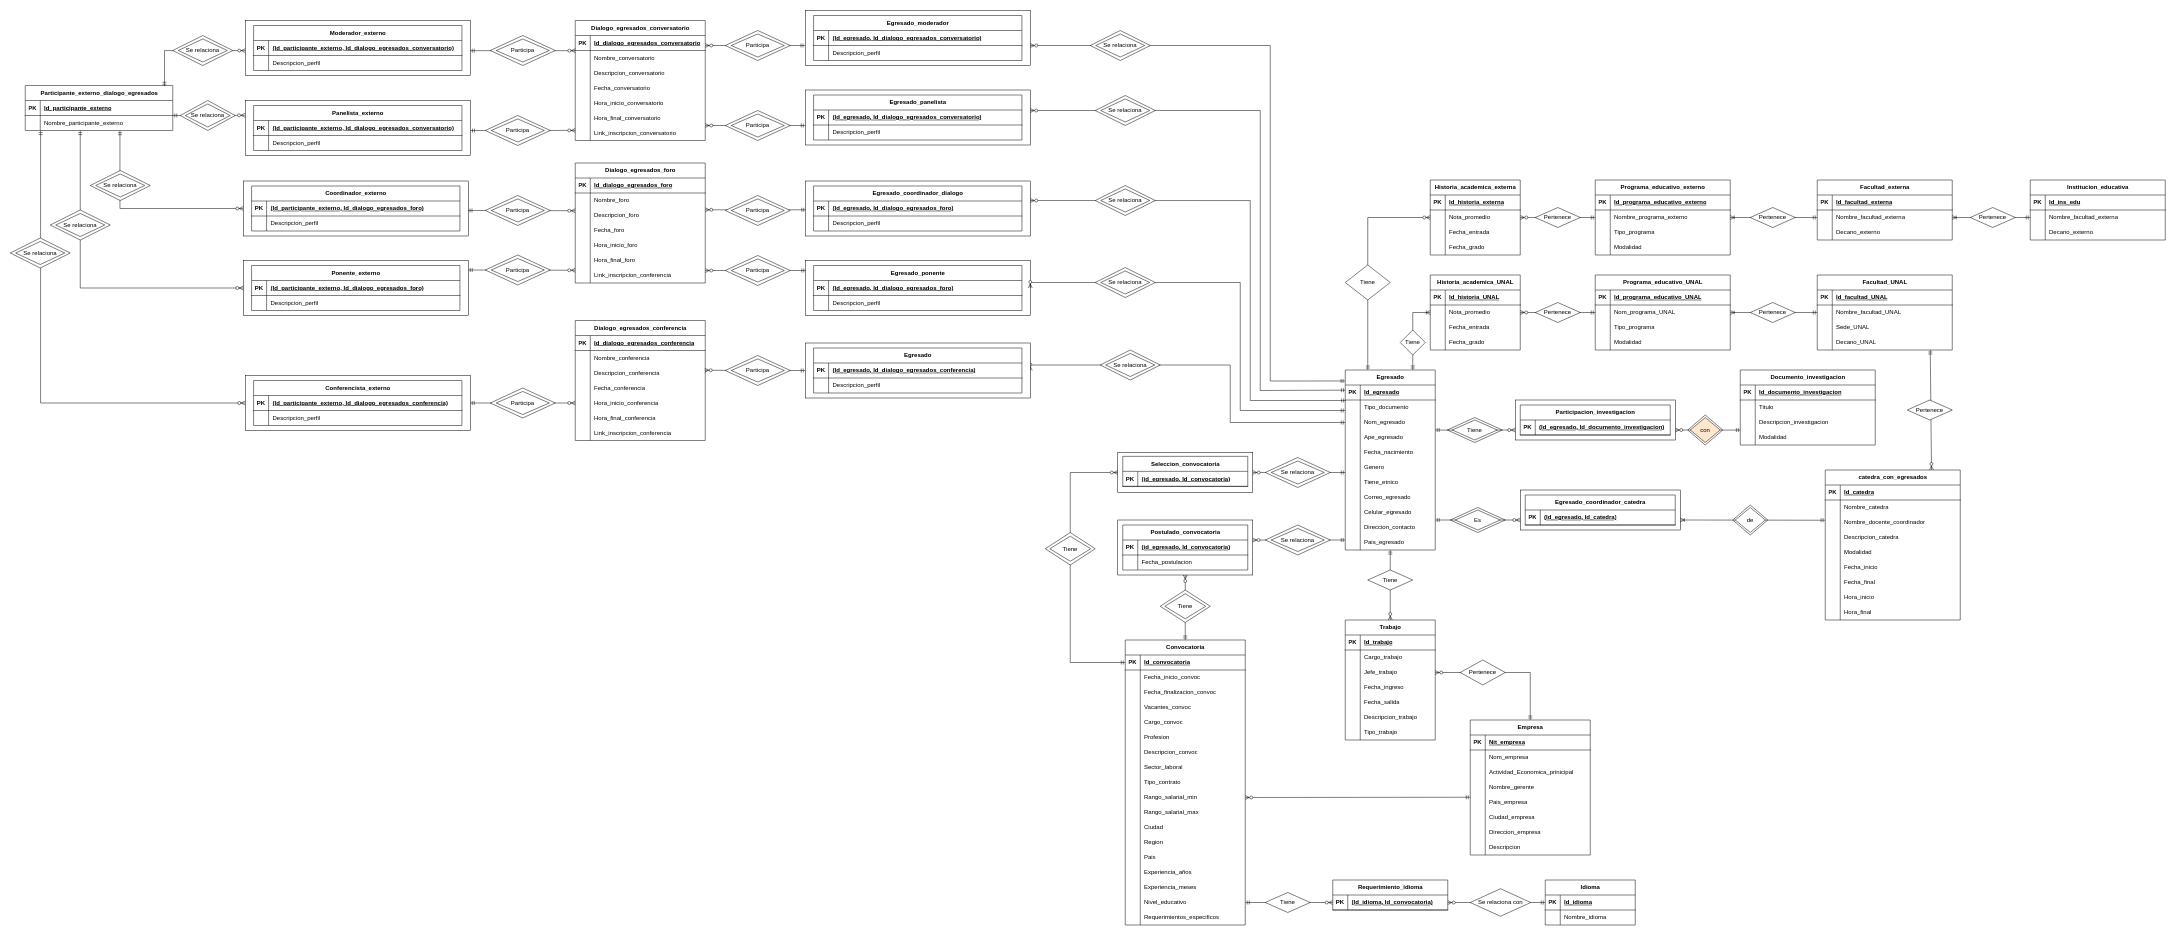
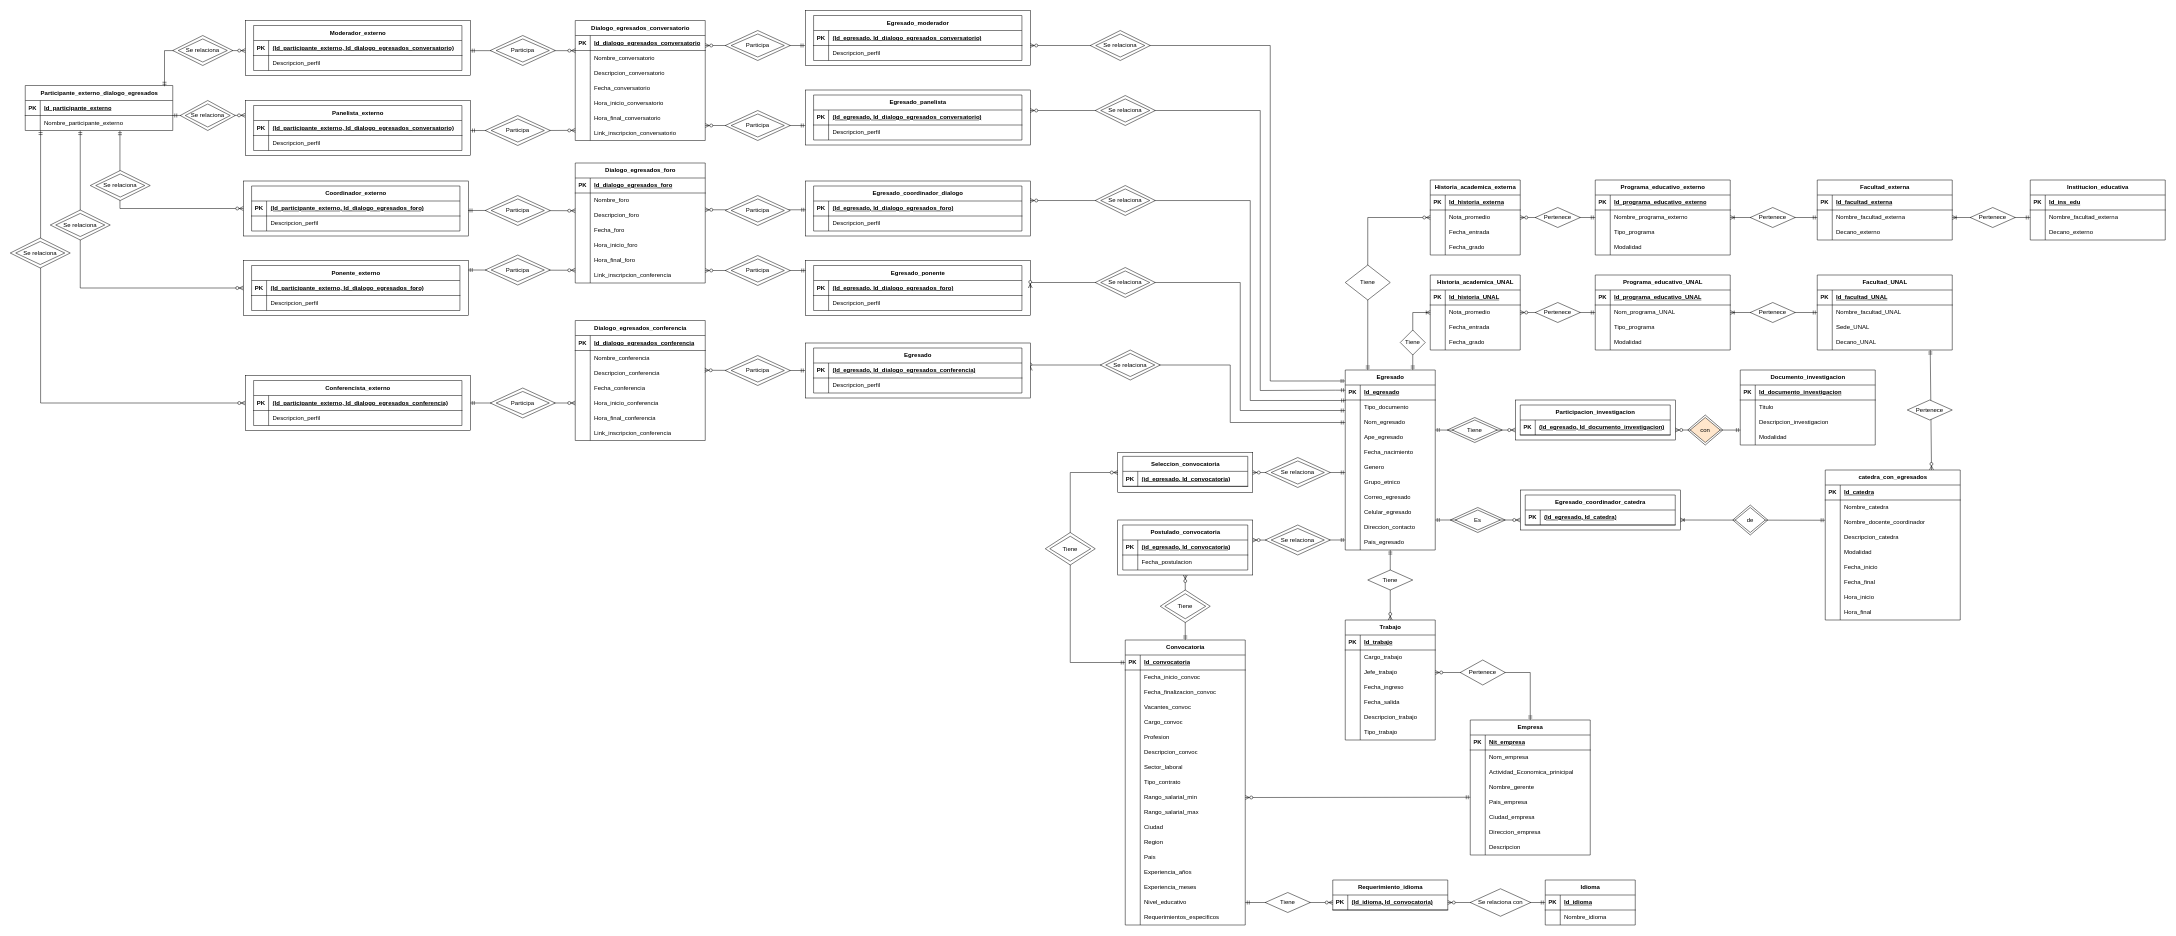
node "Tiene_etnico": label "Tiene_etnico" -> "Grupo_etnico"
